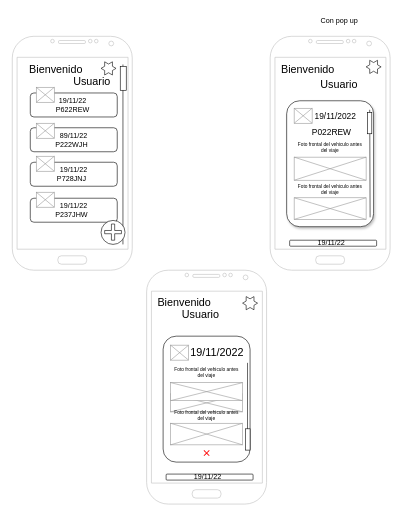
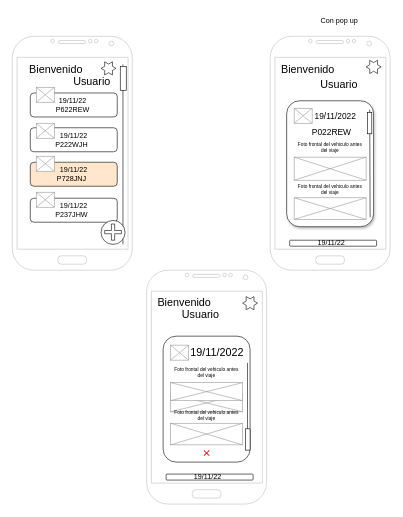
node "89/11/22 P222WJH": label "89/11/22 P222WJH" -> "19/11/22 P222WJH"
node "19/11/22 P728JNJ": fillcolor #ffffff -> #ffe6cc
